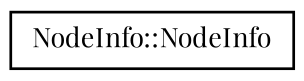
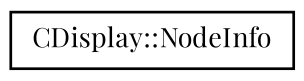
node "NodeInfo::NodeInfo": label "NodeInfo::NodeInfo" -> "CDisplay::NodeInfo"
